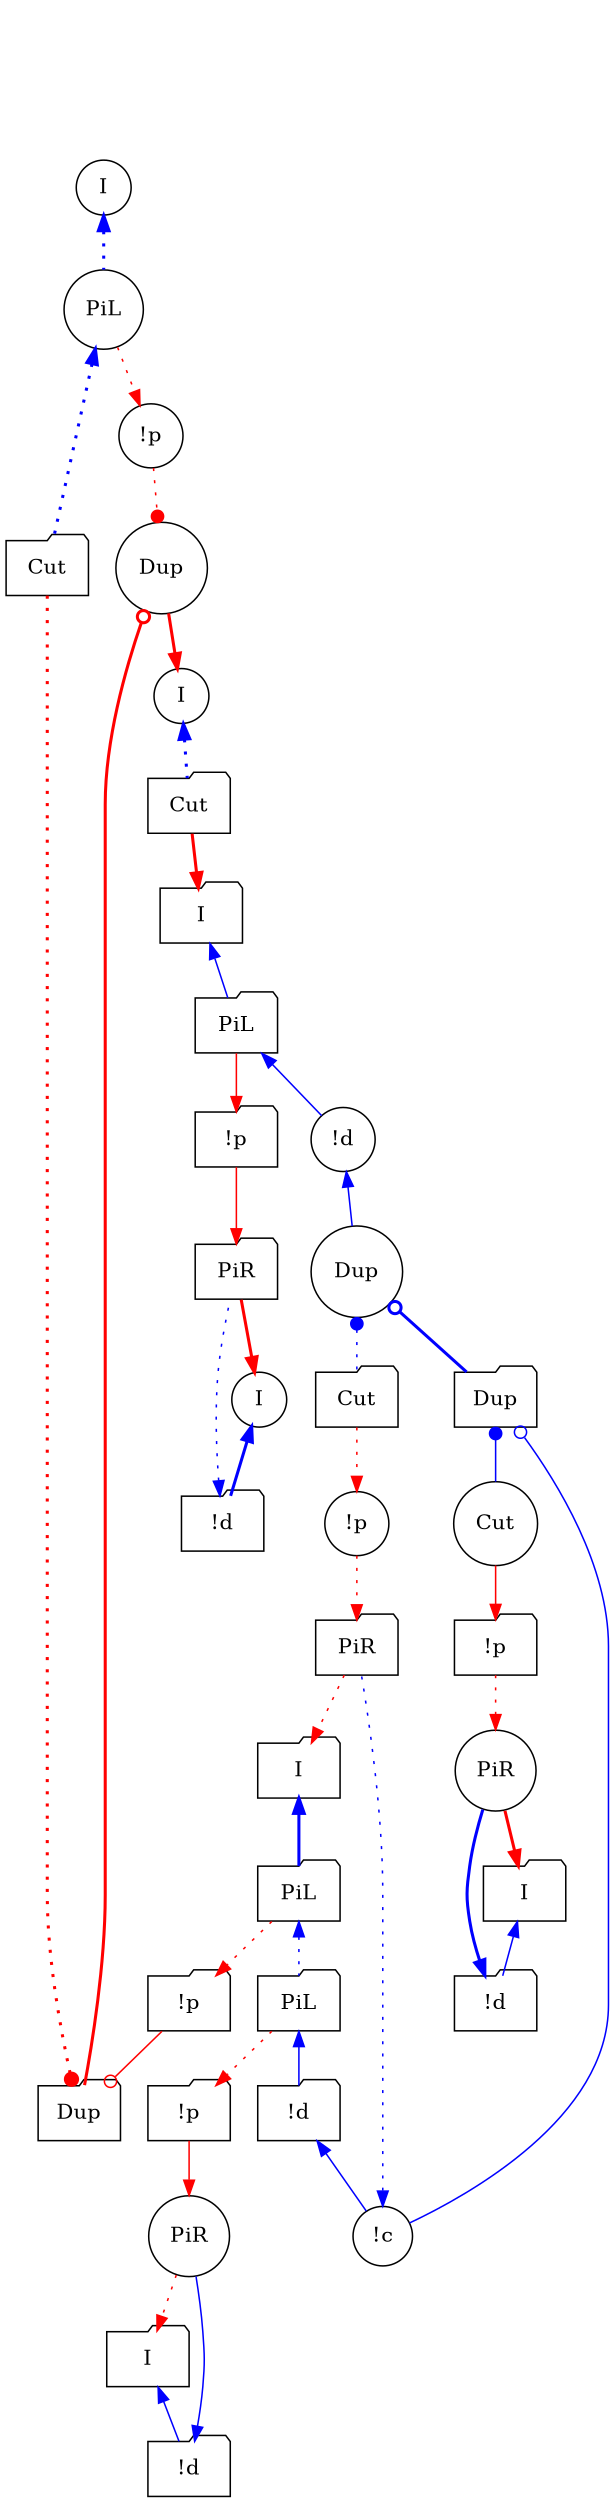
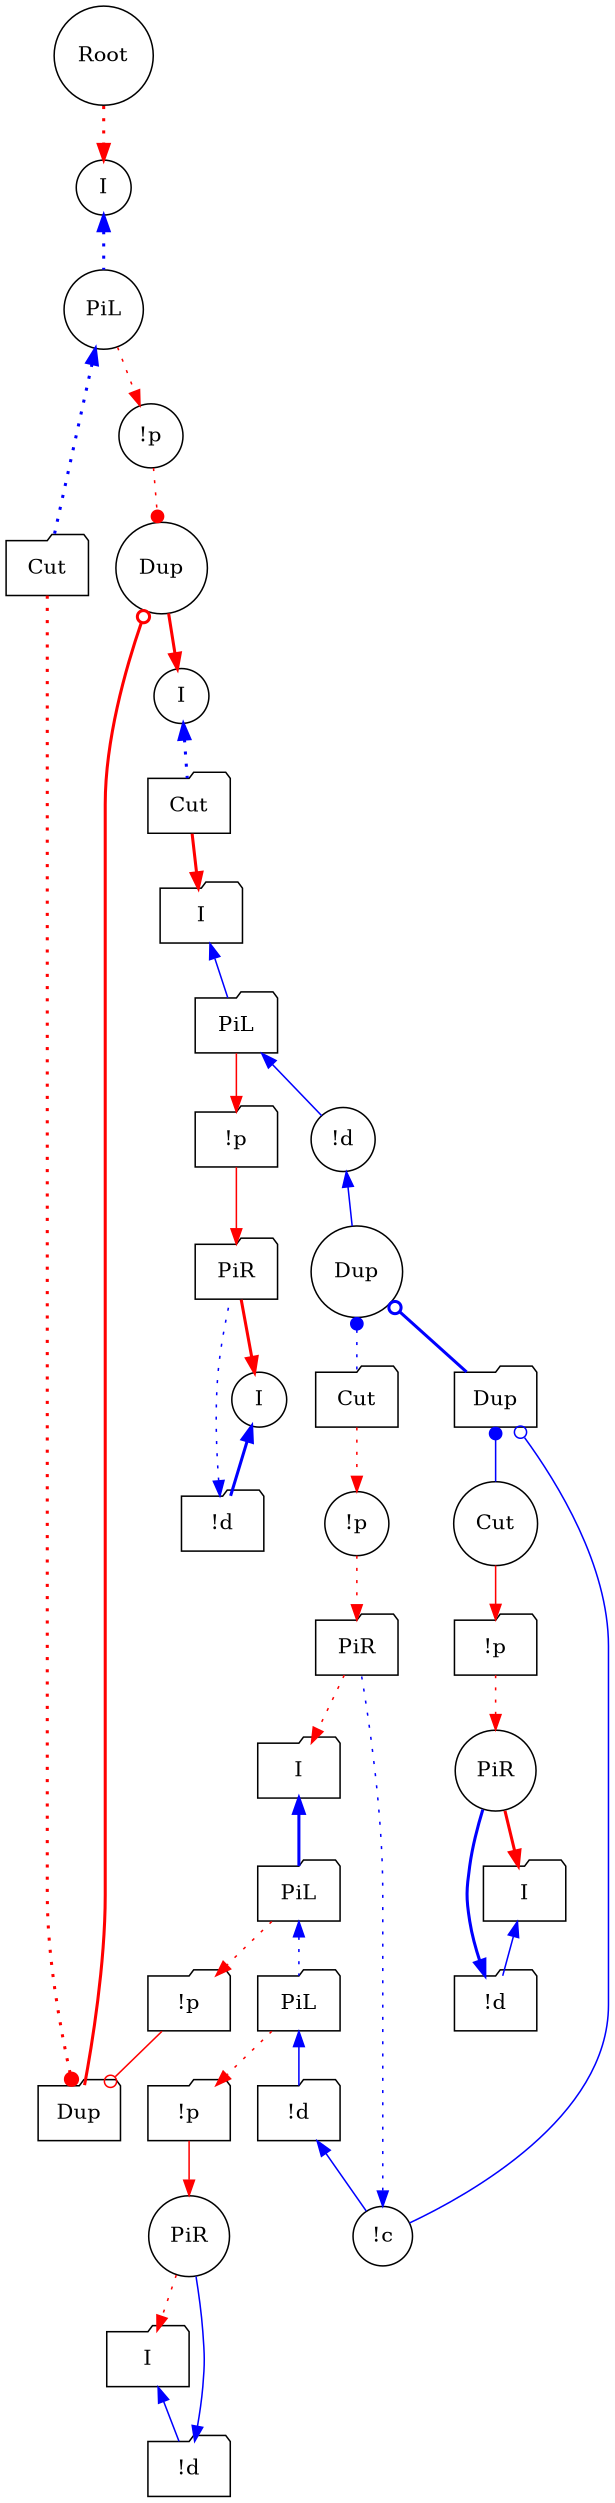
node "Root": added
